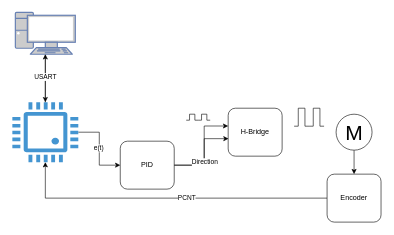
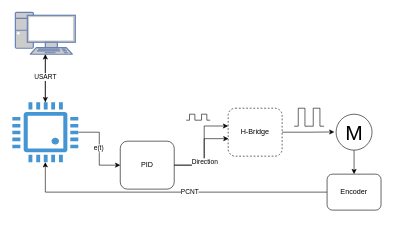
node "H-Bridge": style solid -> dashed
edge "H-Bridge" -> "M": added
node "Encoder": size 54x48 -> 54x36
